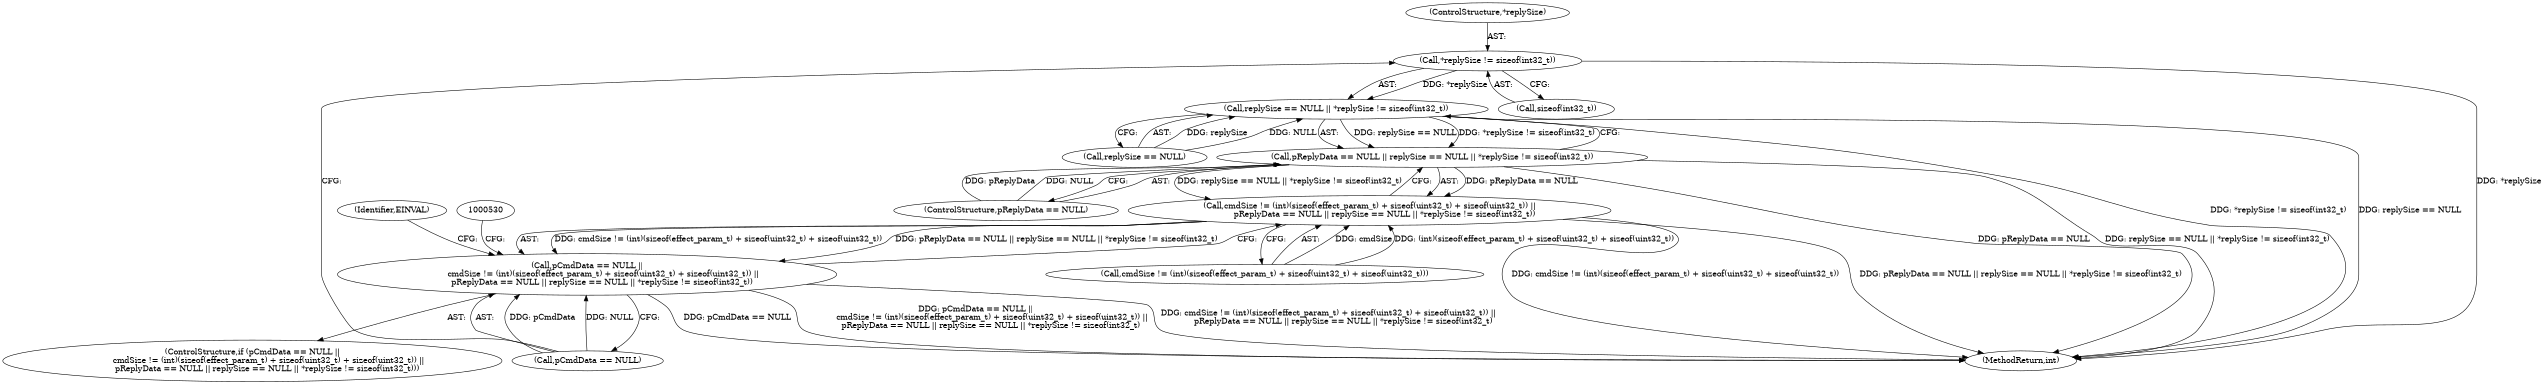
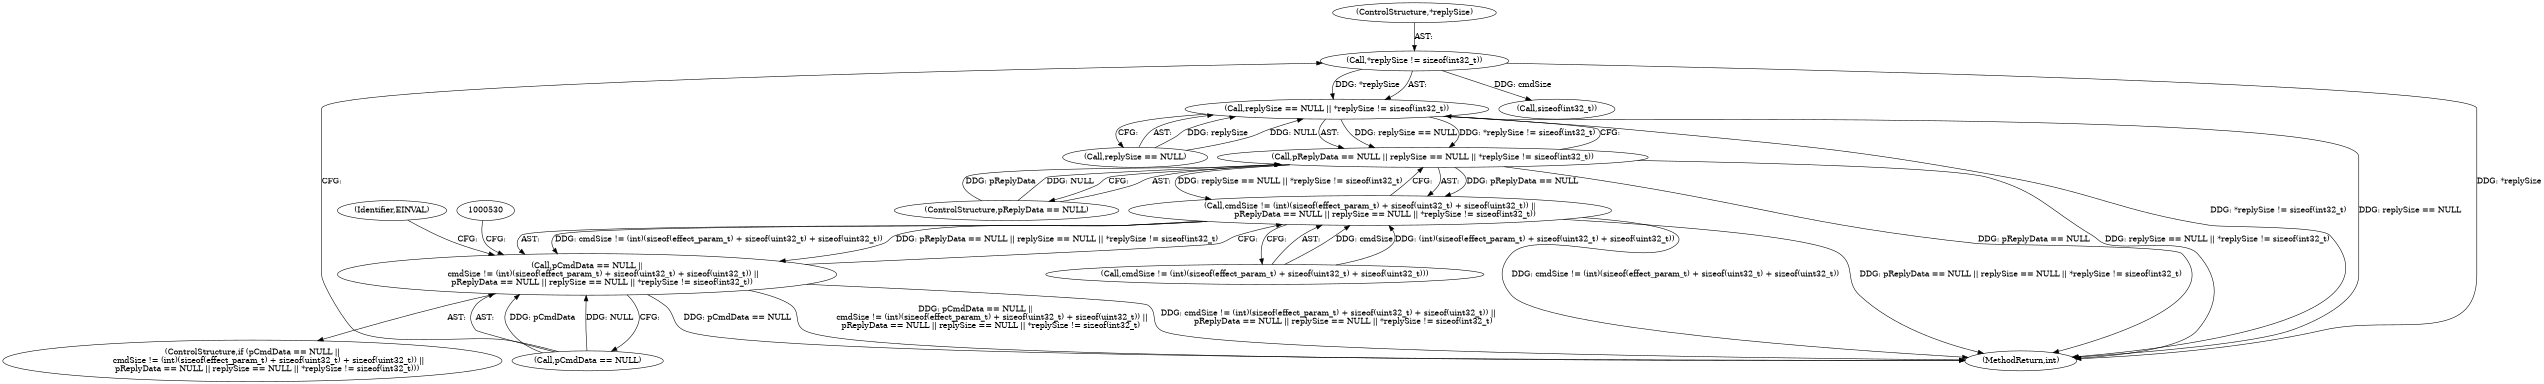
edge "(Call,*replySize != sizeof(int32_t))" -> "(Call,sizeof(int32_t))": label "CFG: " -> "DDG: cmdSize"
edge "(Call,sizeof(int32_t))" -> "(Call,*replySize != sizeof(int32_t))": removed, label "AST:"
